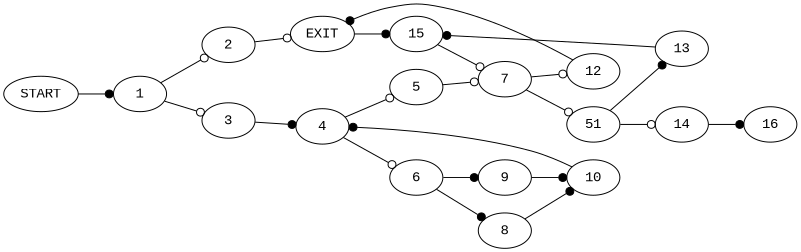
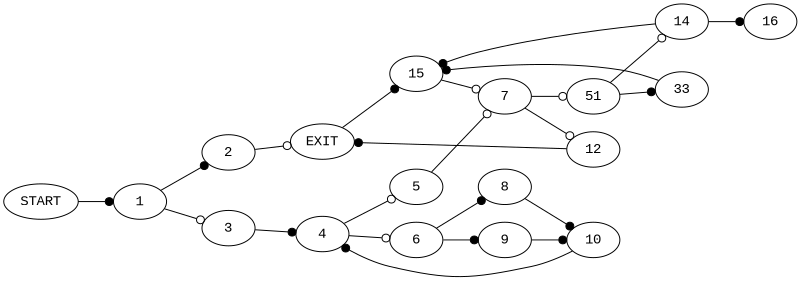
edge "14" -> "15": added
node "13": label "13" -> "33"
edge "1" -> "2": arrowhead odot -> dot
